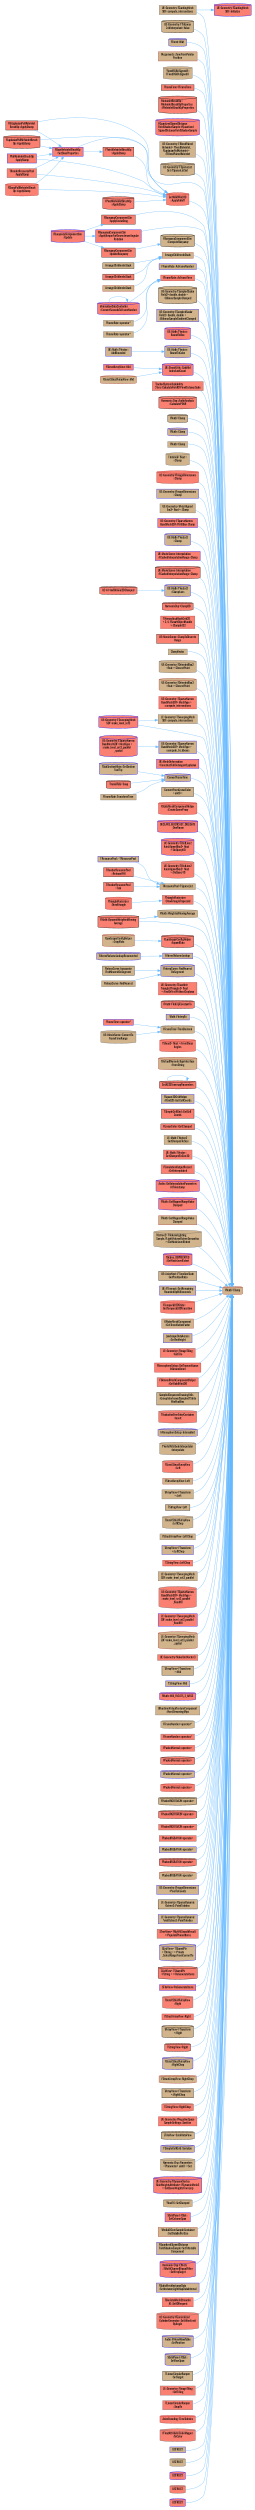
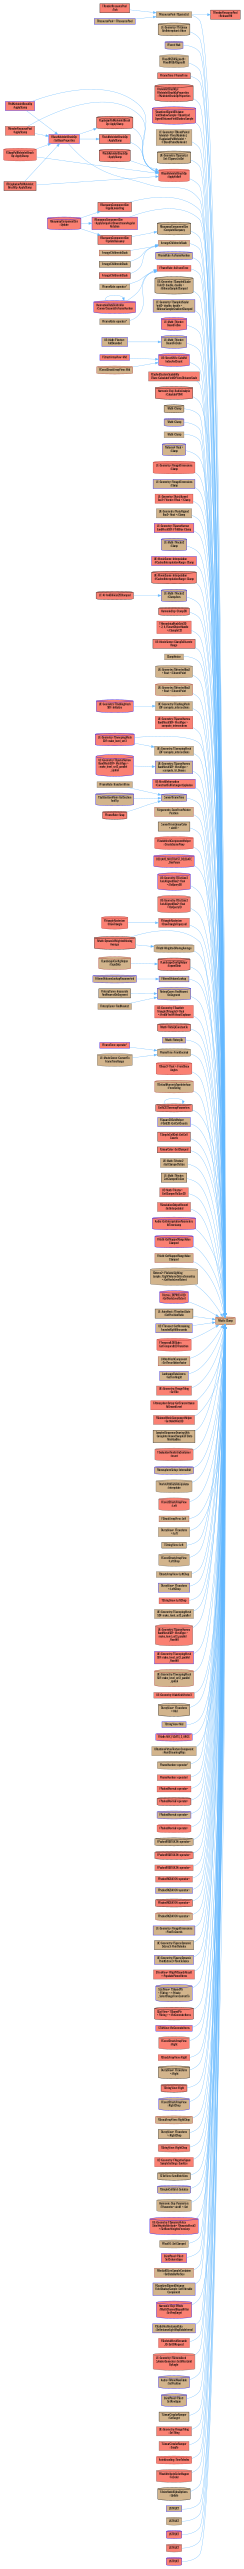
edge "UE::Geometry::TCachingMesh SDF::compute_intersections" -> "UE::Geometry::TCachingMesh SDF::Initialize": reversed
edge "FLaplacianPullKelvinletBrush Op::ApplyStamp" -> "FBaseKelvinletBrushOp ::SetBaseProperties": reversed
node "GetValidMinLOD ::ApplyFalloff": label "GetValidMinLOD ::ApplyFalloff" -> "FBaseKelvinletBrushOp ::ApplyFalloff"
node "FFrameRate::AsFrameNumber": shape box -> cylinder
node "TInterval< float > ::Clamp": color gray40 -> blue
node "UE::Geometry::TAxisAligned Box2< FVector::FReal >::Clamp": added
edge "TRenderResourcePool ::ReleaseRHI" -> "TResourcePool::TSparseList": reversed
node "UE::Math::TVector:: GetClampedToSize": added
node "TArrayView< FTransform >::Mid": shape box -> cylinder
node "FAnimNodeAlphaOptions ::Update": added
